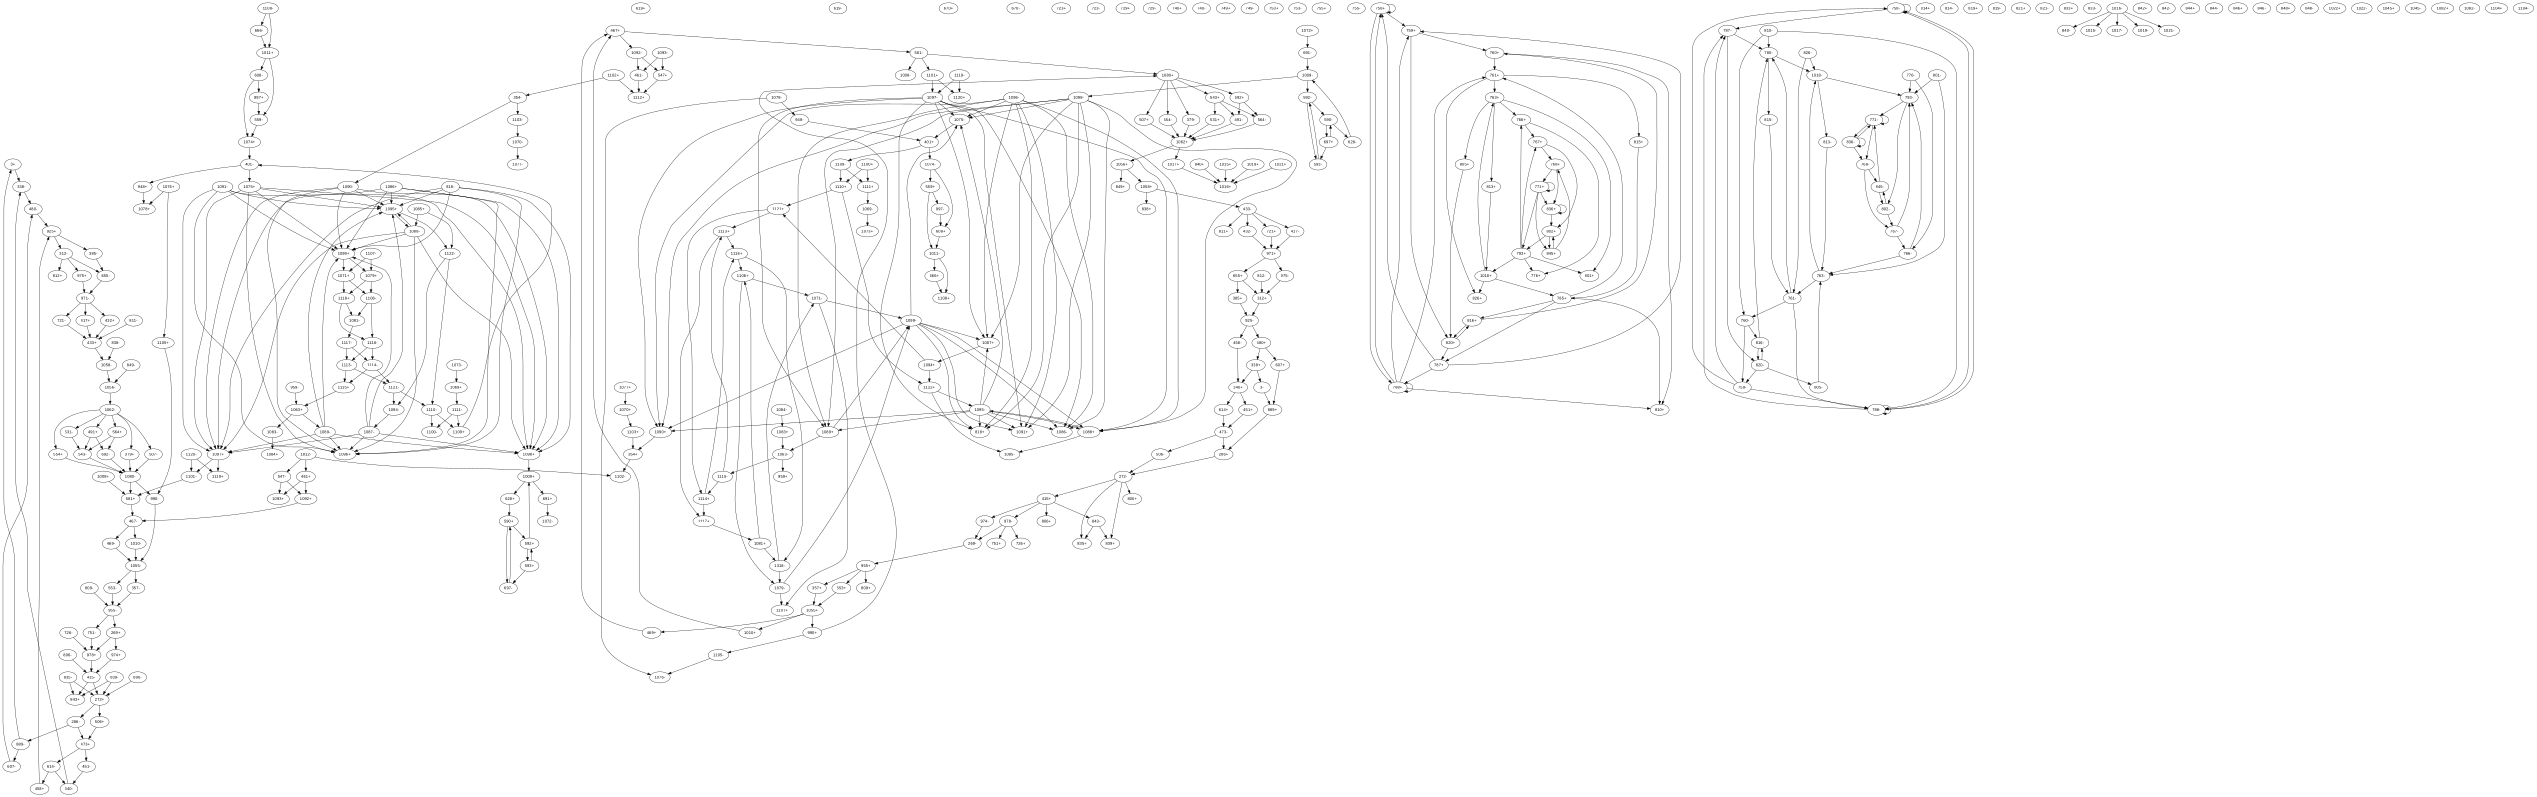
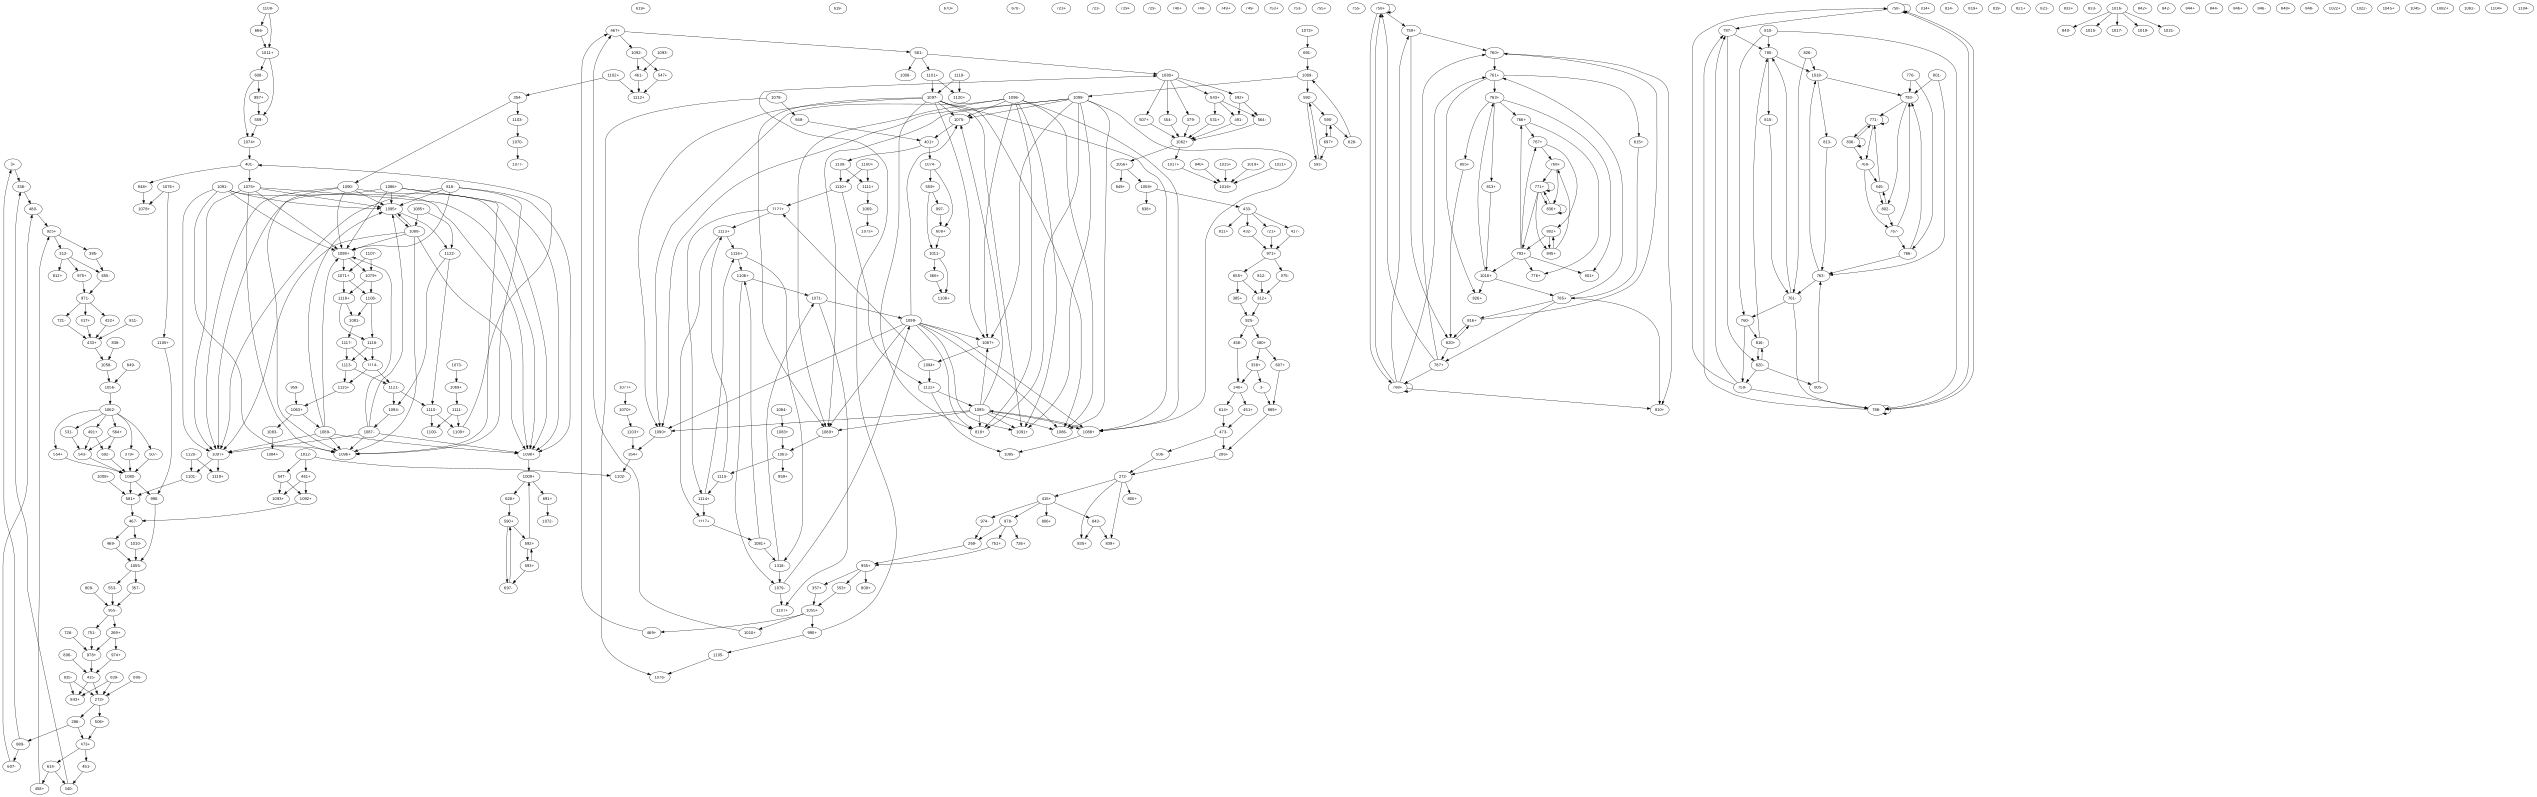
edge "1093-" -> "547+": removed
edge "787+" -> "759+": now "787+" -> "760+"
edge "836+" -> "802+": now "836+" -> "771+"
edge "1089+" -> "1099-": reversed
edge "751+" -> "955+": added
